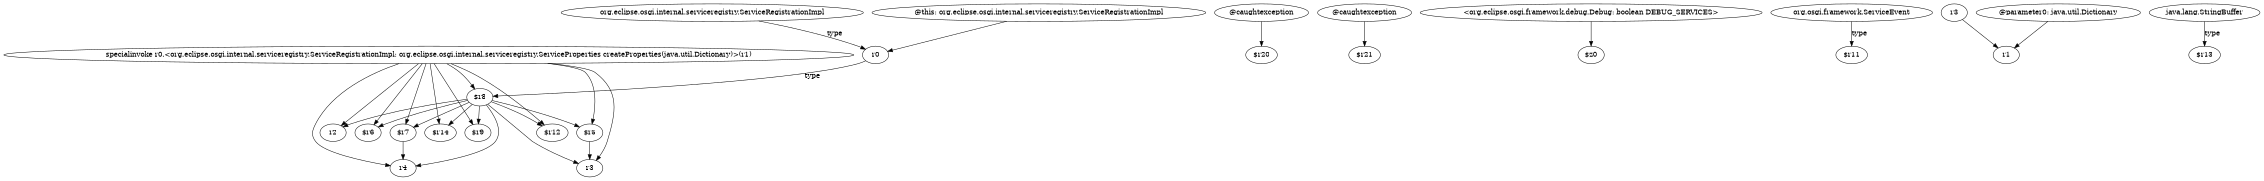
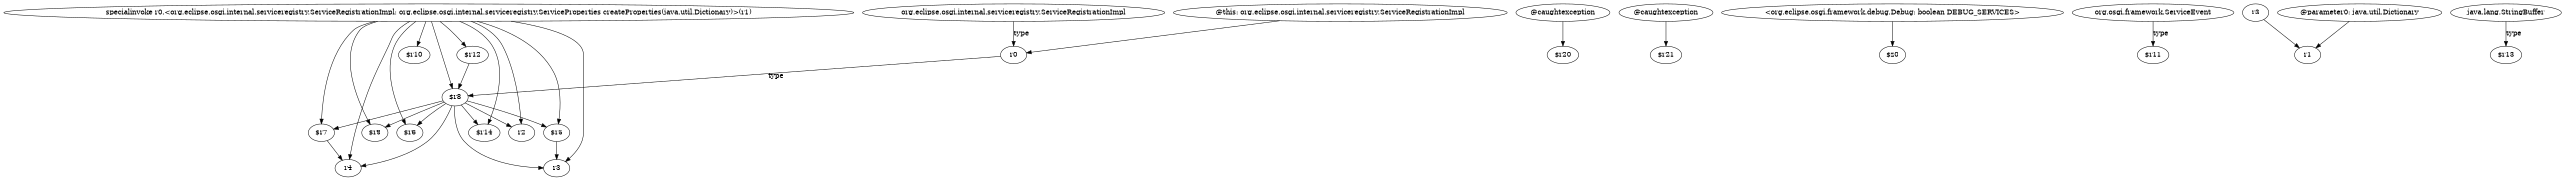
node "$r10": added
edge "$r8" -> "$r12": reversed
